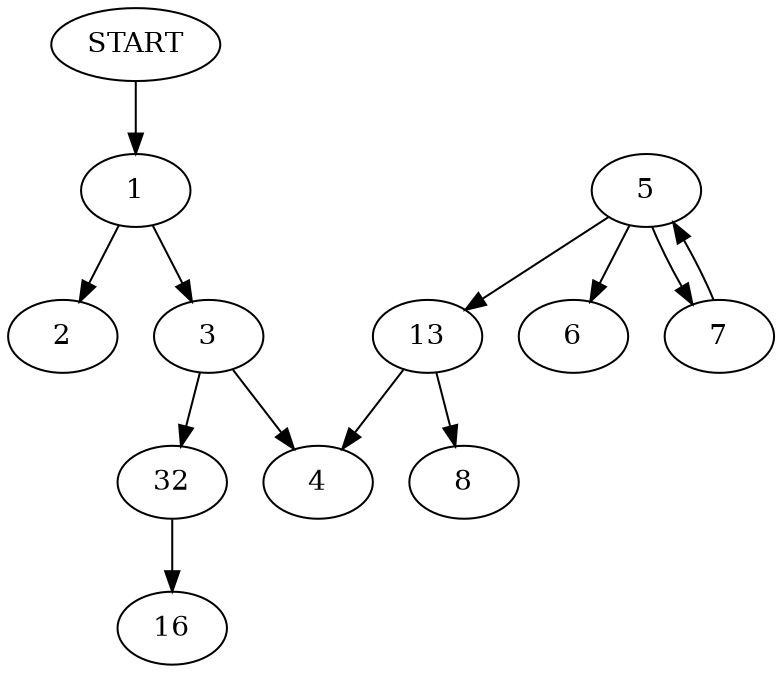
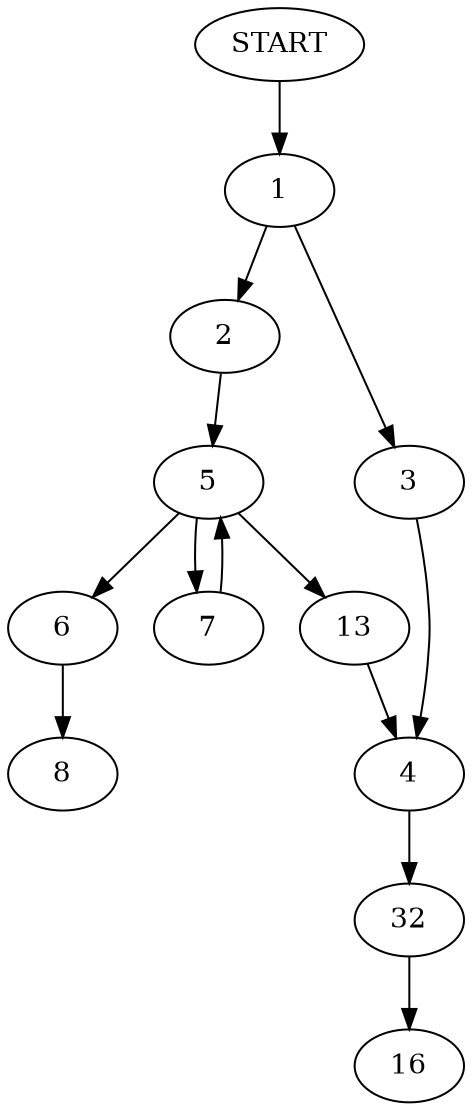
edge "3" -> "32": now "4" -> "32"
edge "2" -> "5": added
edge "13" -> "8": now "6" -> "8"
